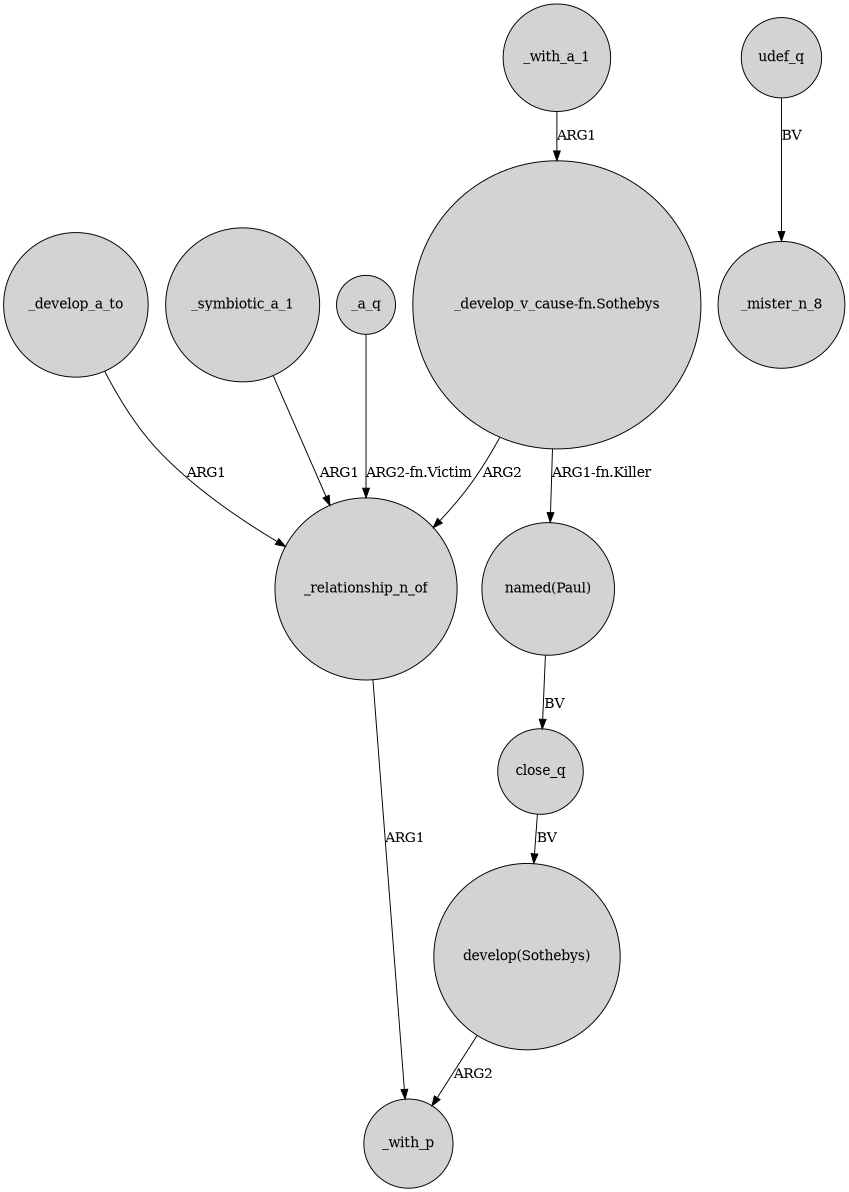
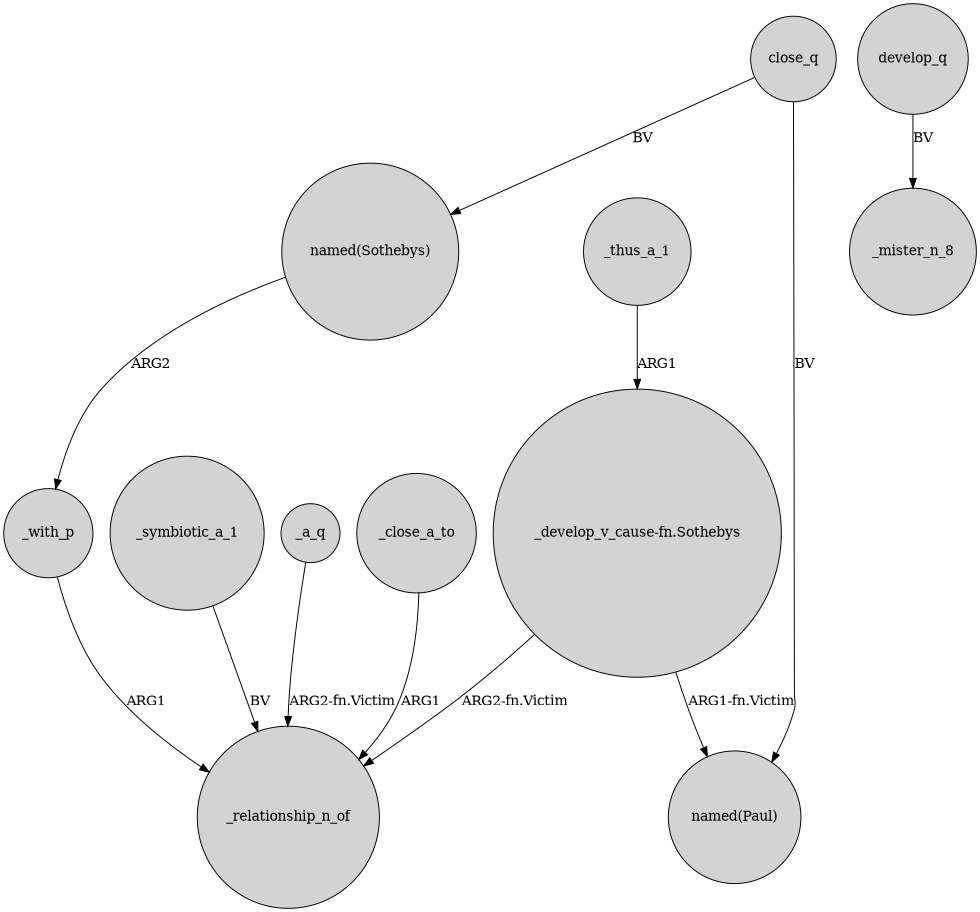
node "_with_a_1": label "_with_a_1" -> "_thus_a_1"
node "udef_q": label "udef_q" -> "develop_q"
node "_develop_a_to": label "_develop_a_to" -> "_close_a_to"
edge "_symbiotic_a_1" -> "_relationship_n_of": label "ARG1" -> "BV"
edge "_develop_v_cause-fn.Sothebys" -> "_relationship_n_of": label "ARG2" -> "ARG2-fn.Victim"
edge "_develop_v_cause-fn.Sothebys" -> "named(Paul)": label "ARG1-fn.Killer" -> "ARG1-fn.Victim"
edge "named(Paul)" -> "close_q": reversed
edge "_relationship_n_of" -> "_with_p": reversed
node "develop(Sothebys)": label "develop(Sothebys)" -> "named(Sothebys)"
